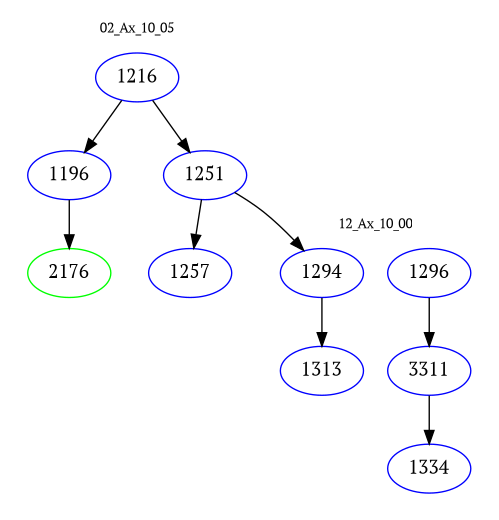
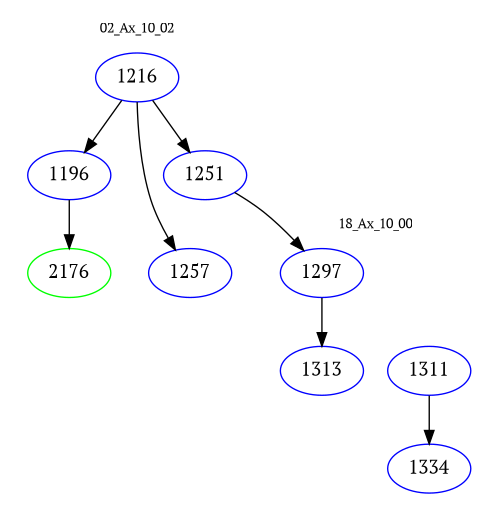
cluster "02_Ax_10_05": label "02_Ax_10_05" -> "02_Ax_10_02"
edge "1251" -> "1257": now "1216" -> "1257"
cluster "12_Ax_10_00": label "12_Ax_10_00" -> "18_Ax_10_00"
node "1294": label "1294" -> "1297"
node "1296": removed
node "3311": label "3311" -> "1311"
